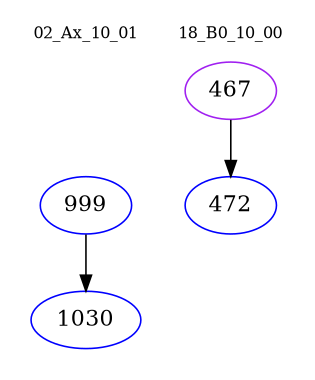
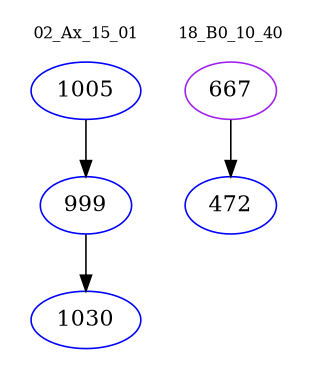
cluster "02_Ax_10_01": label "02_Ax_10_01" -> "02_Ax_15_01"
cluster "18_B0_10_00": label "18_B0_10_00" -> "18_B0_10_40"
node "1005": added
node "467": label "467" -> "667"
